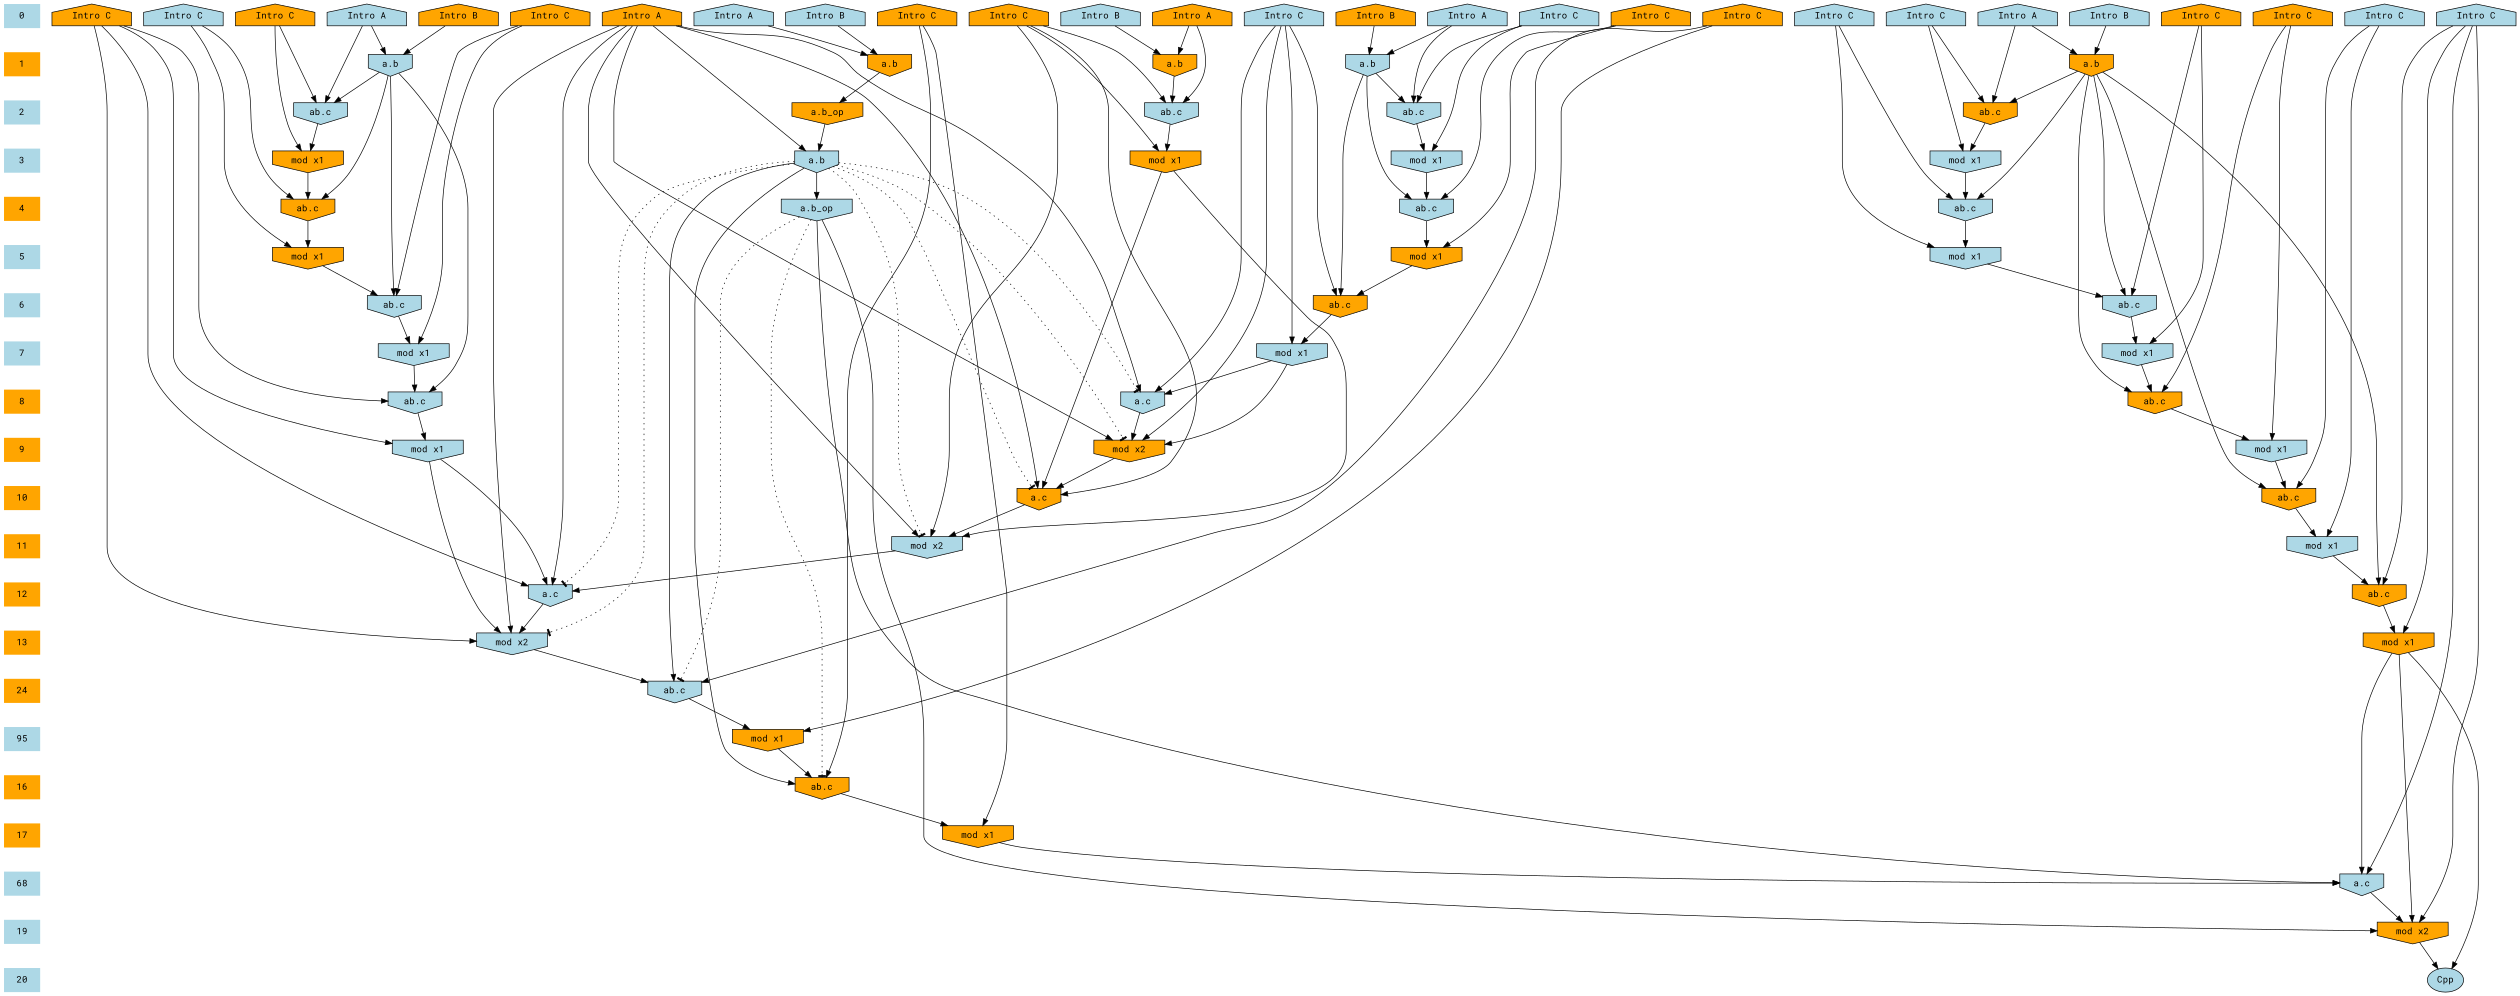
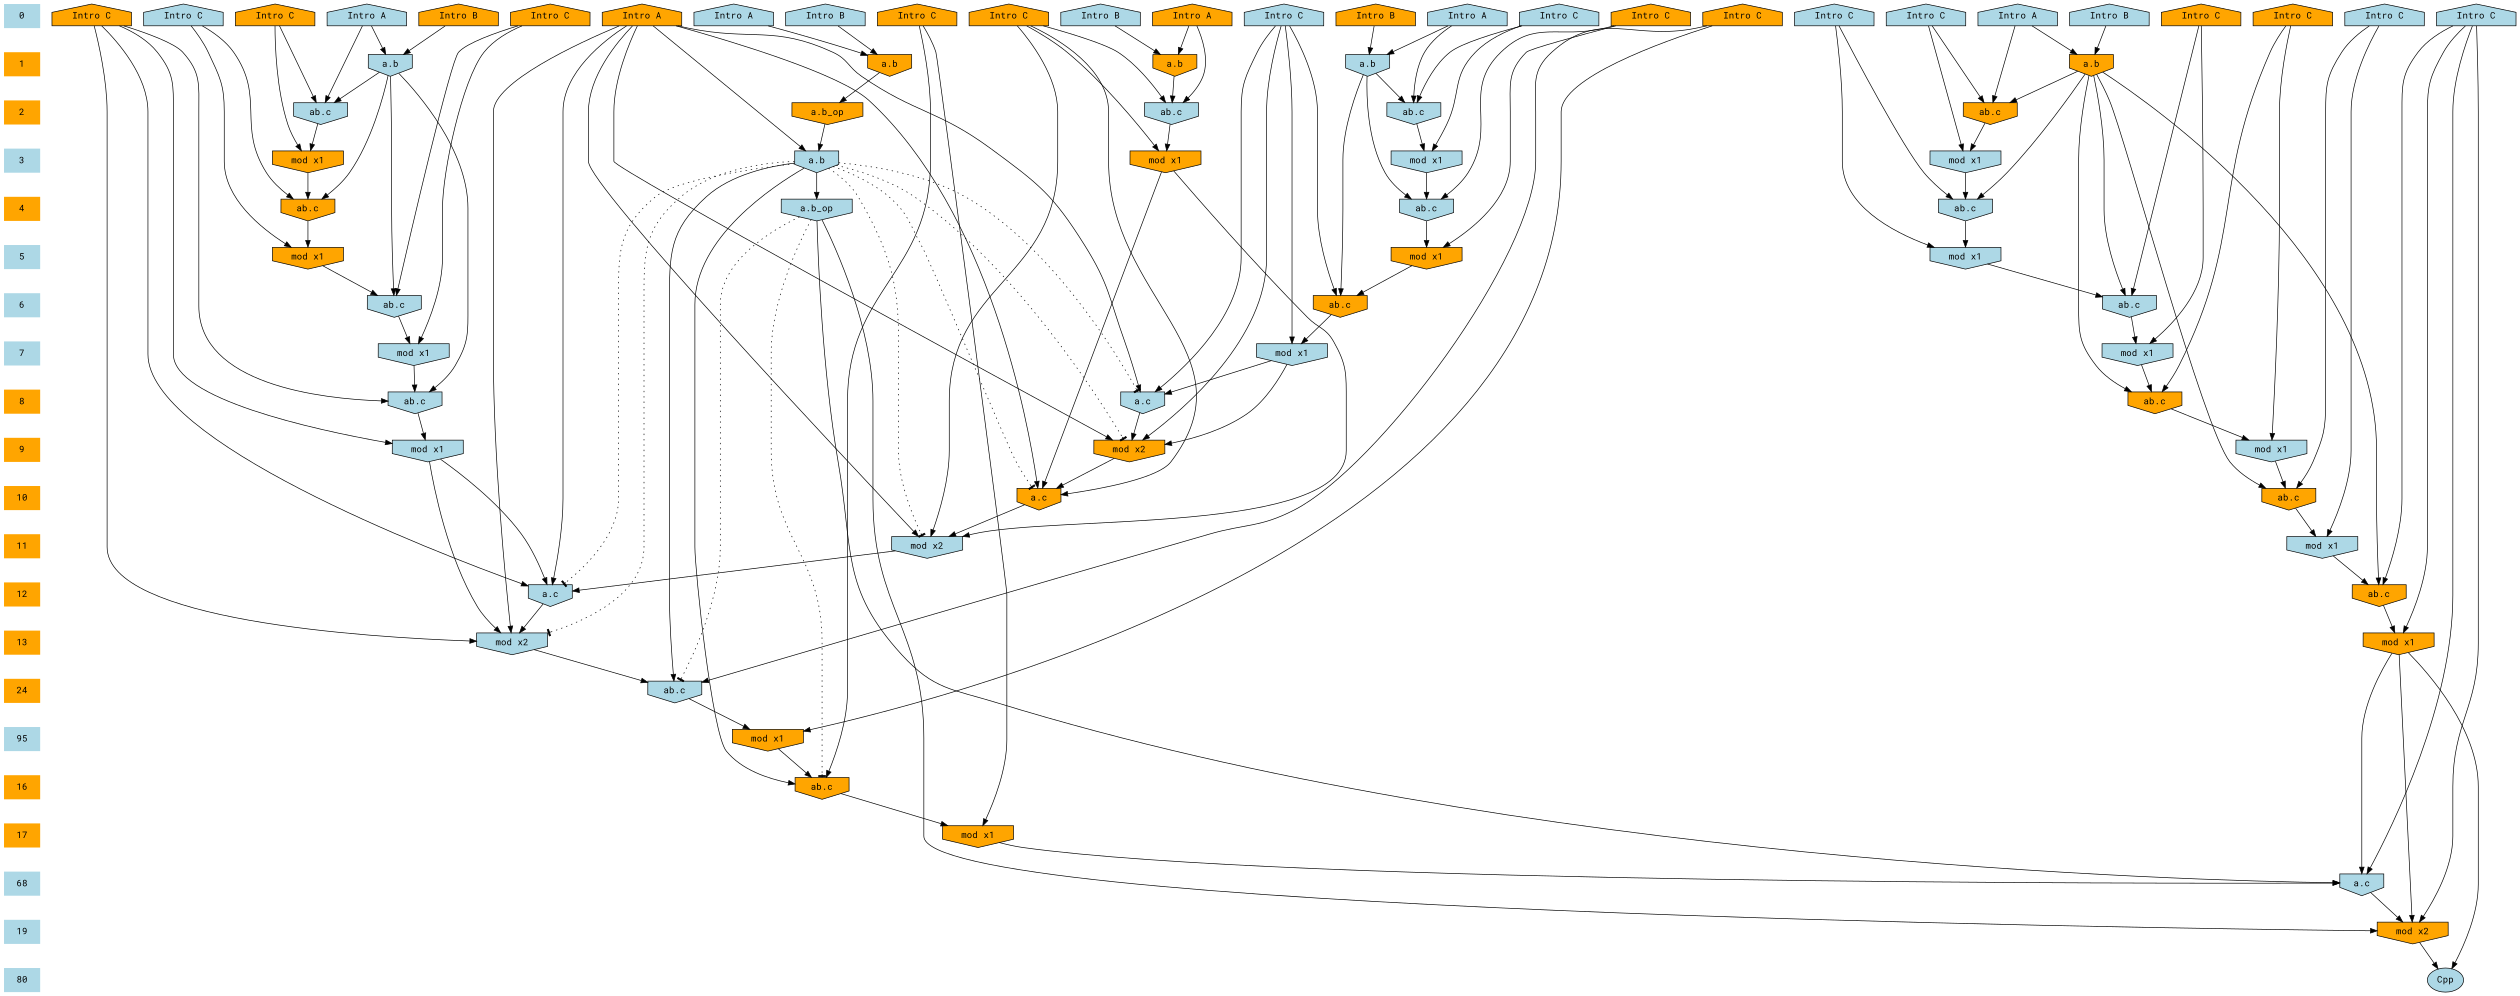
node "2": fillcolor lightblue -> orange
node "20": label "20" -> "80"
